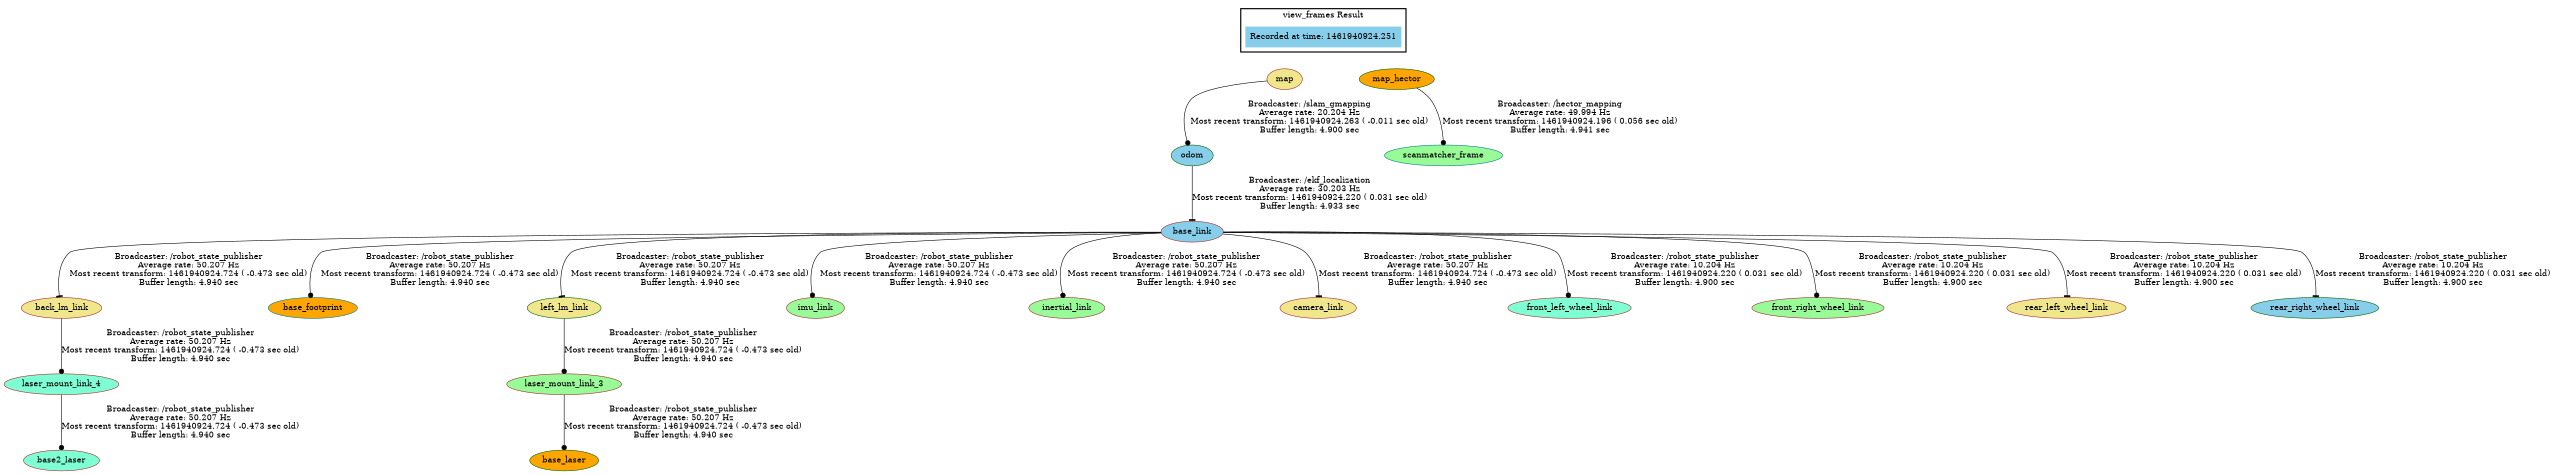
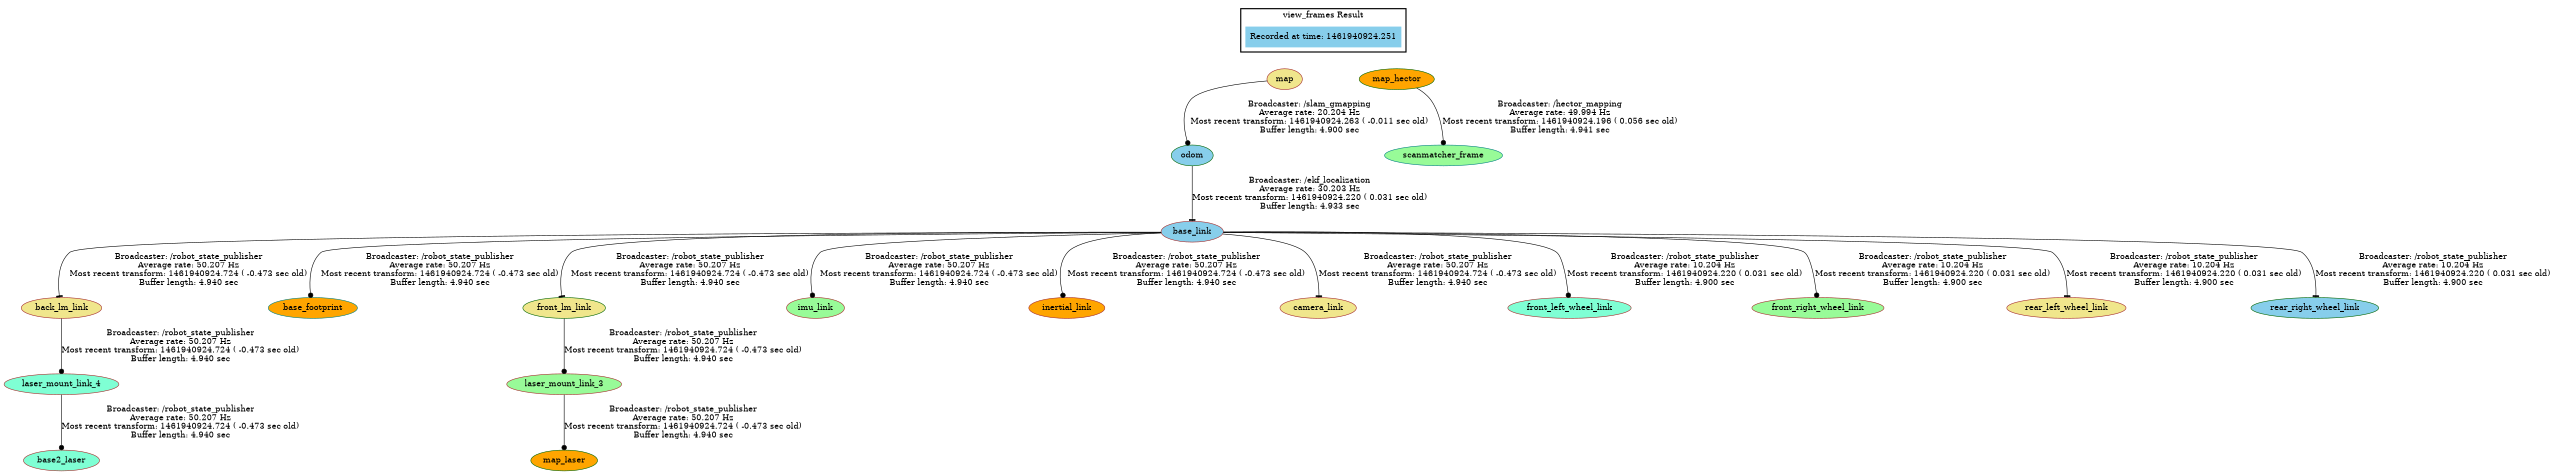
node "left_lm_link": label "left_lm_link" -> "front_lm_link"
node "inertial_link": fillcolor palegreen -> orange
node "base_laser": label "base_laser" -> "map_laser"
